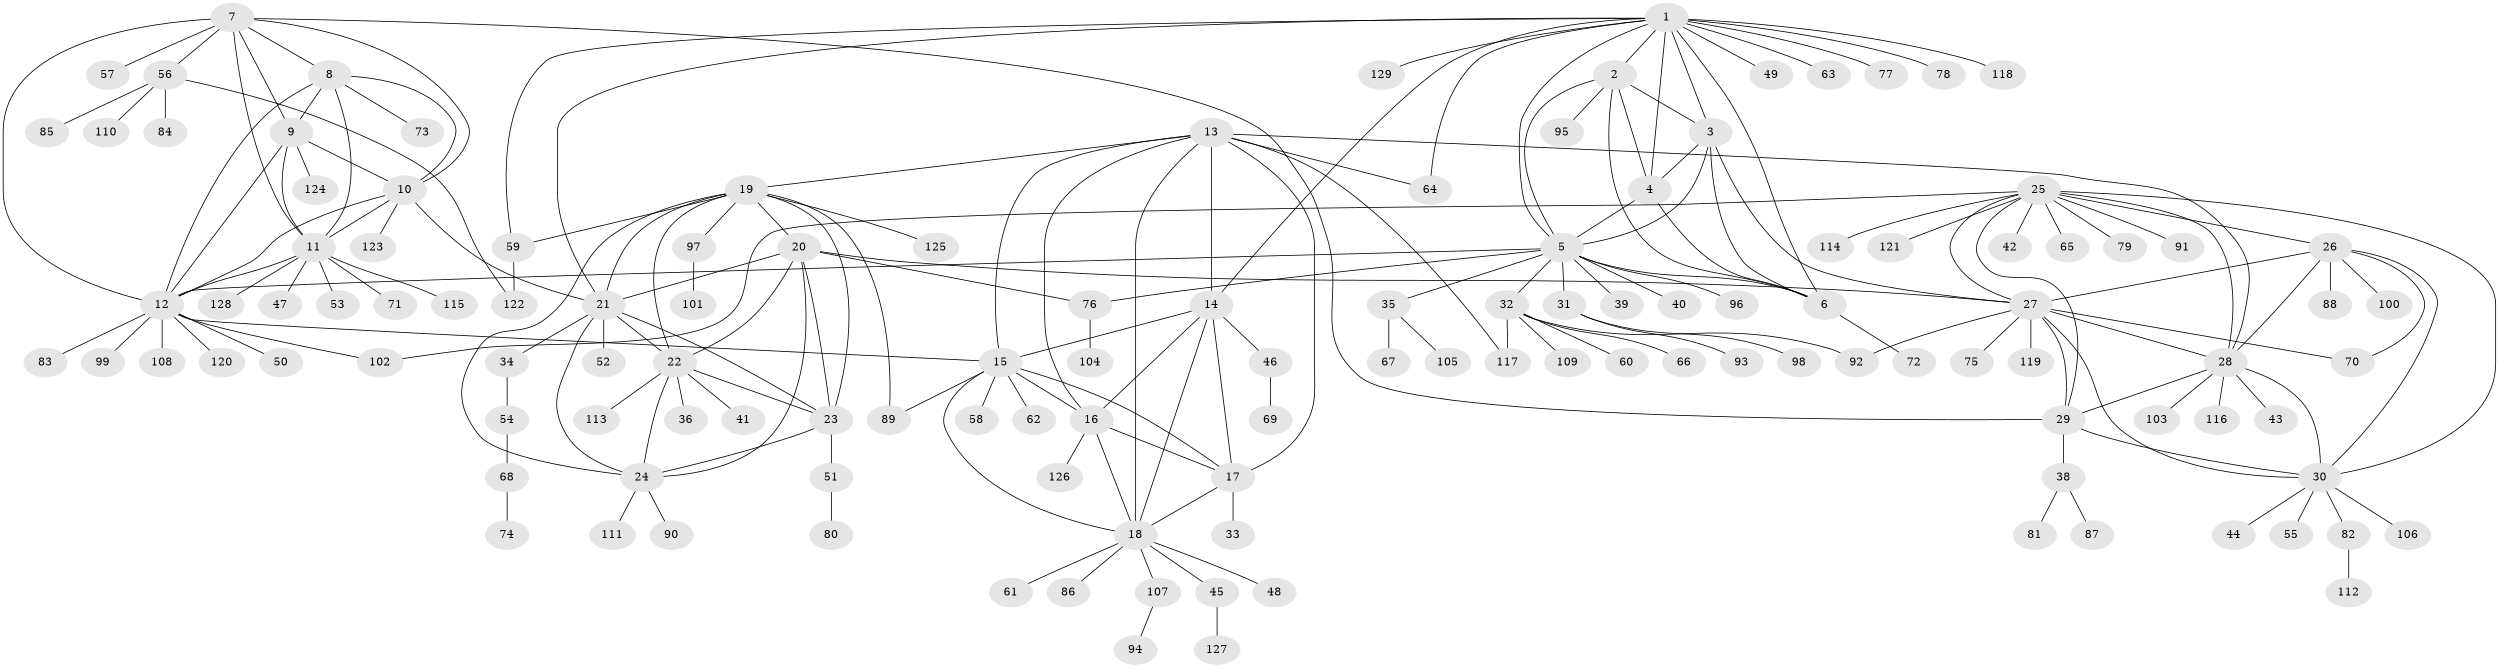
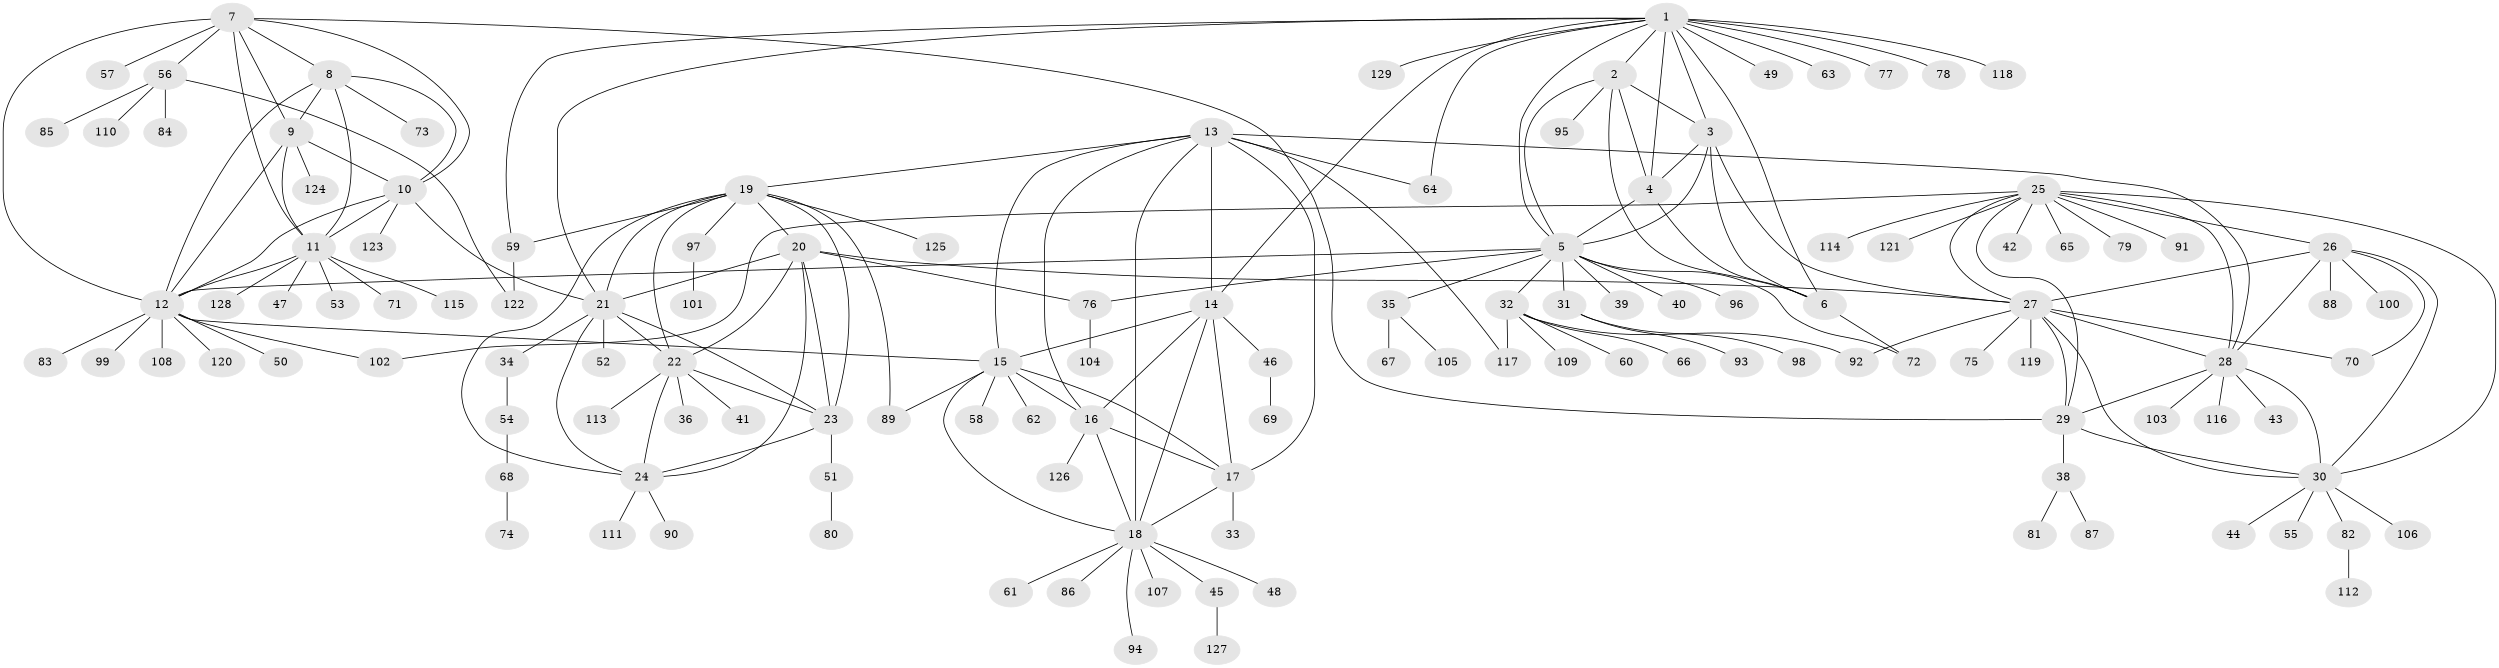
edge "5" -- "6": now "5" -- "72"
edge "107" -- "94": now "18" -- "94"
